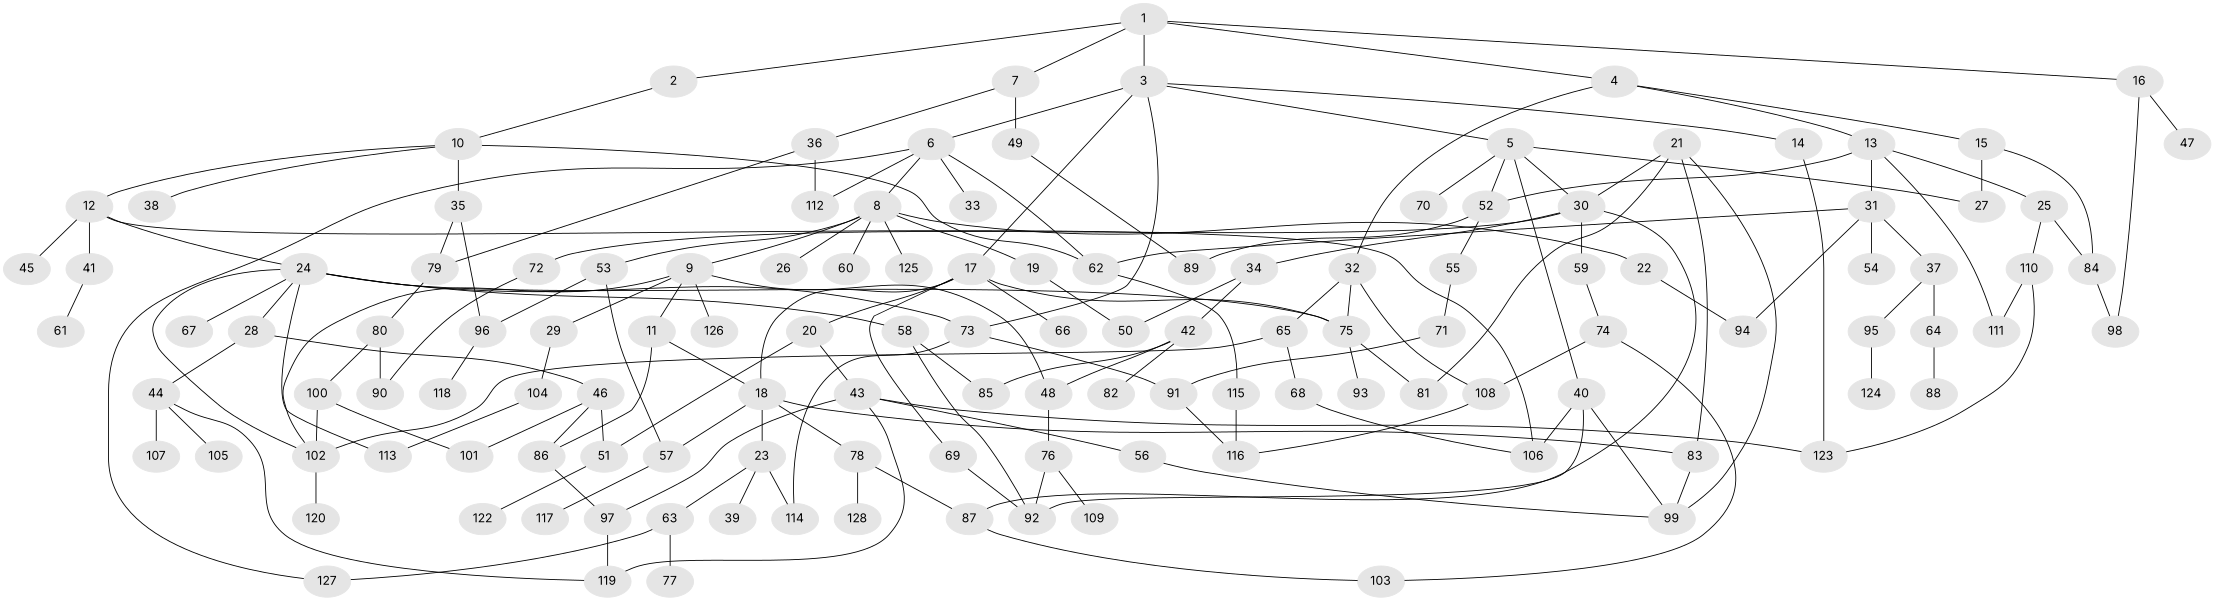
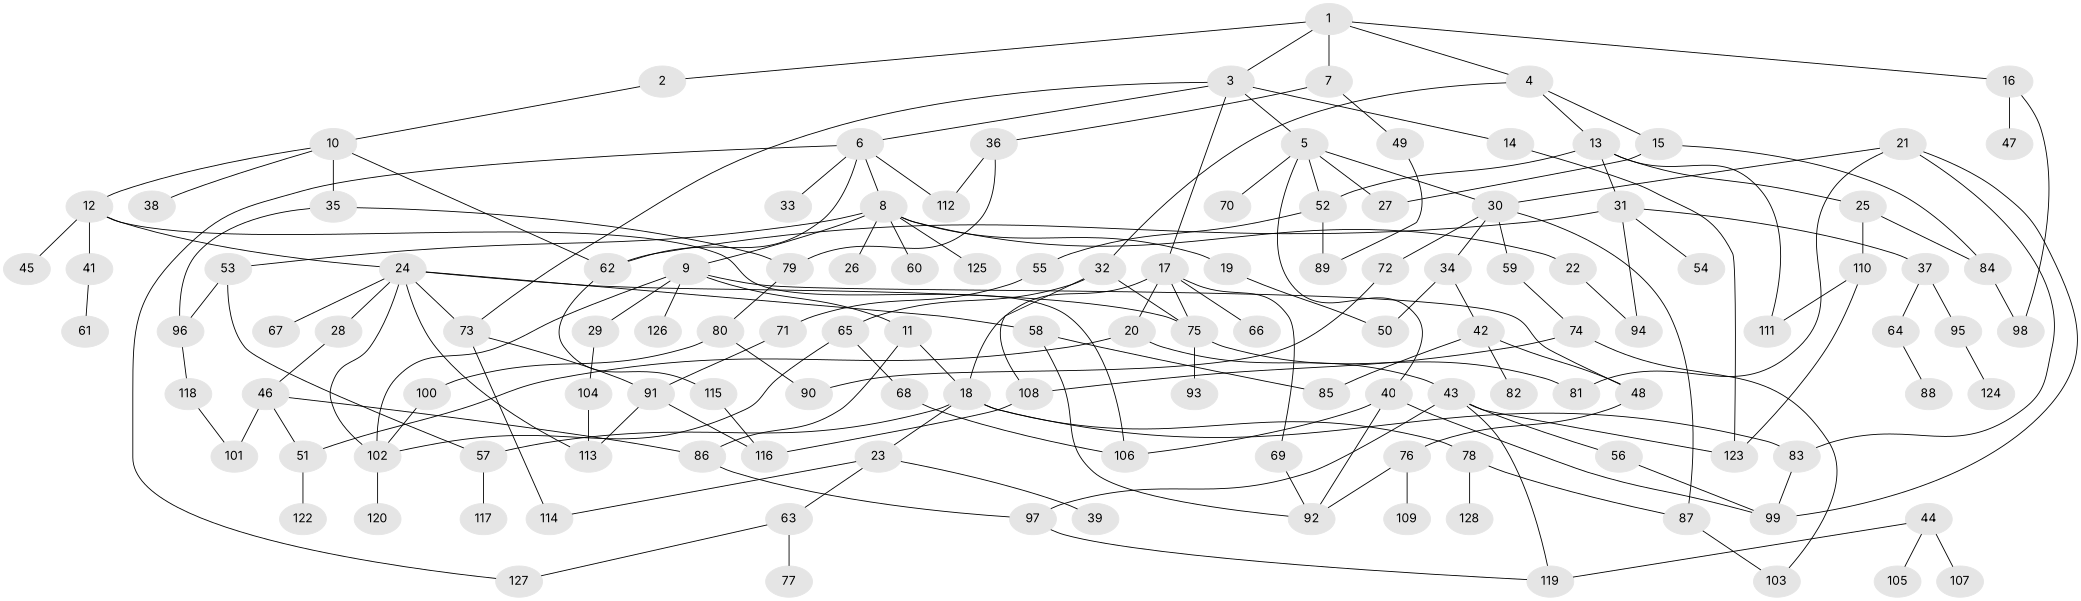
edge "28" -- "44": removed
edge "91" -- "113": added
edge "100" -- "101": now "118" -- "101"
